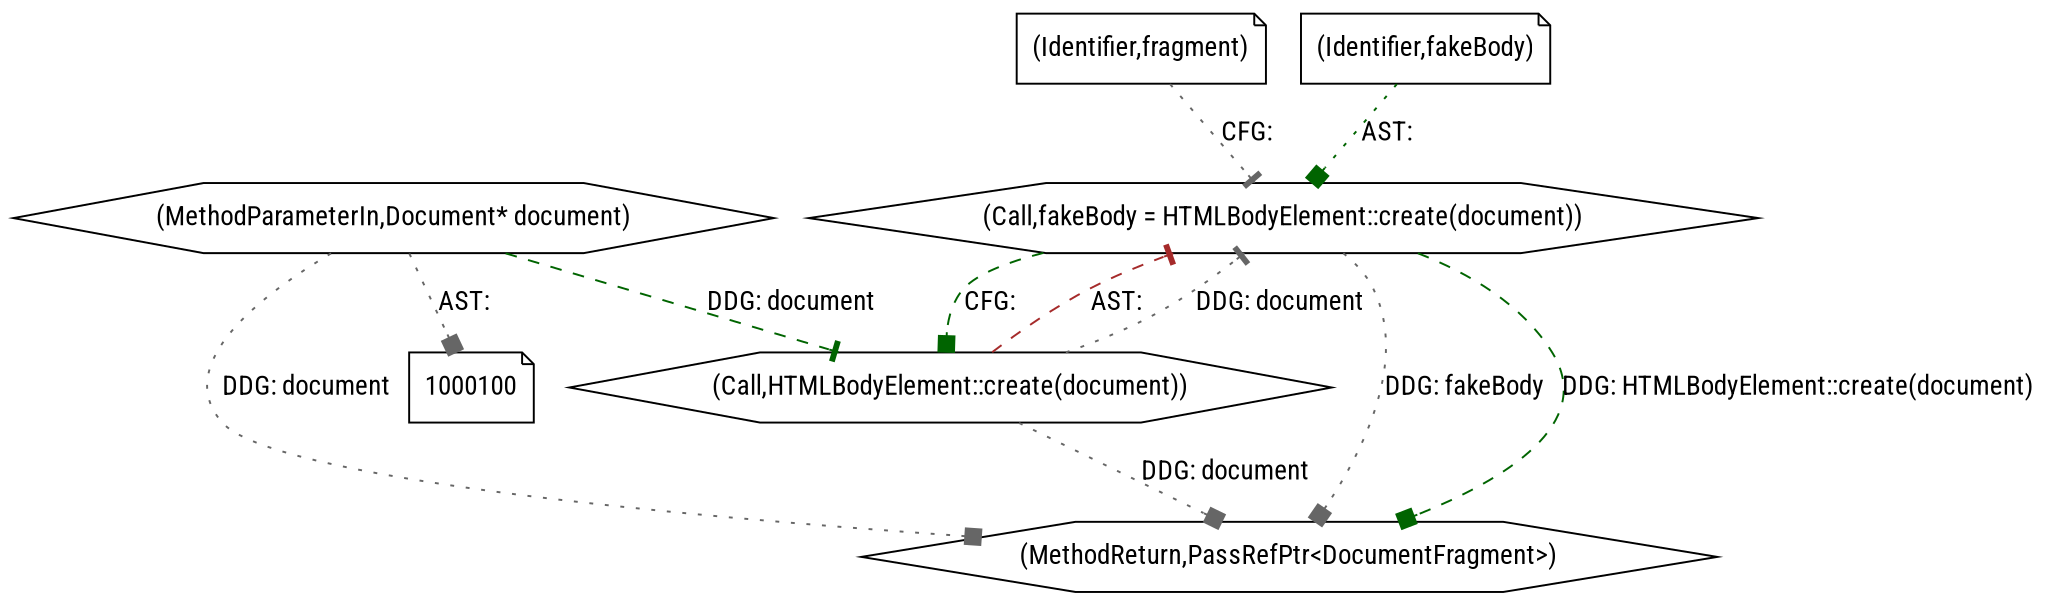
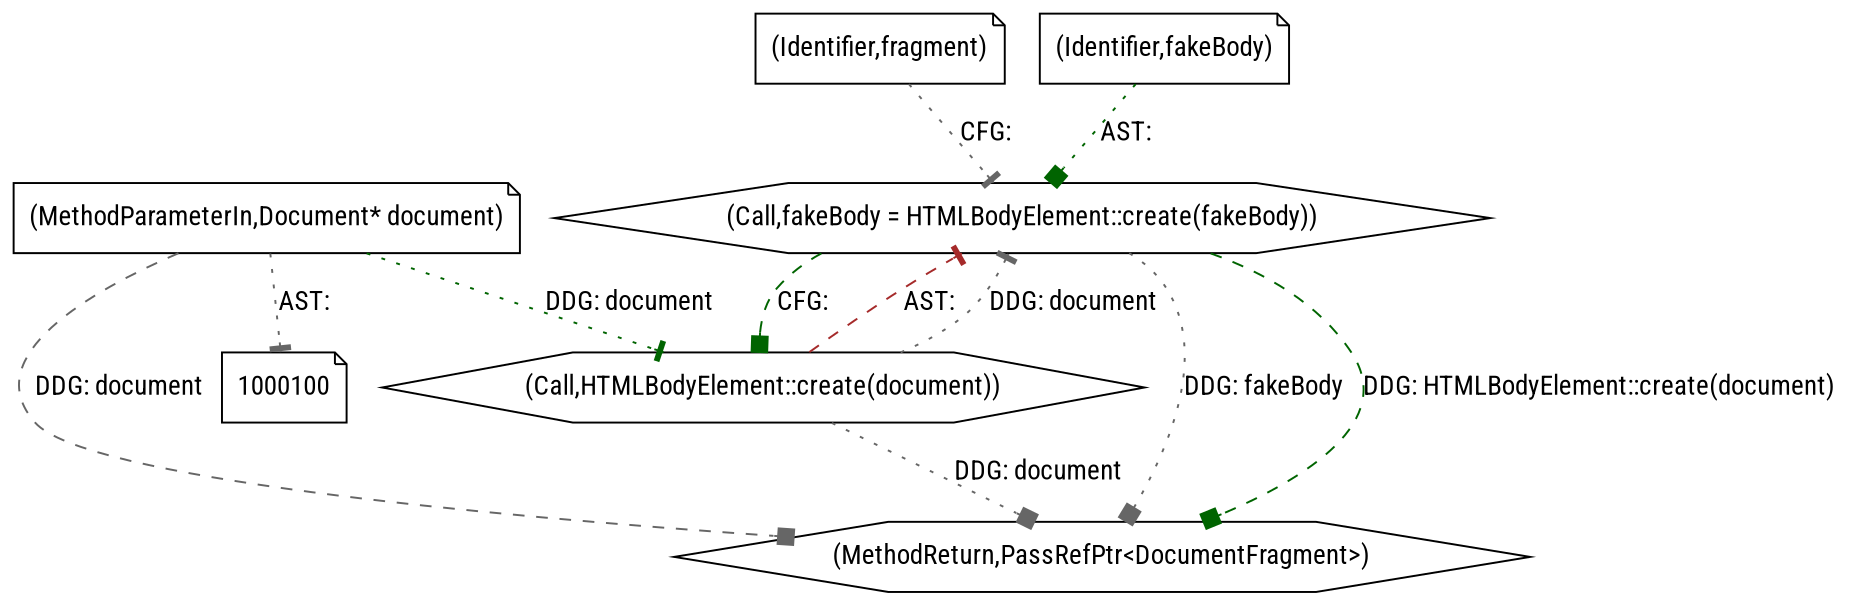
node "(MethodParameterIn,Document* document)": shape hexagon -> note
node "(Call,fakeBody = HTMLBodyElement::create(document))": label "(Call,fakeBody = HTMLBodyElement::create(document))" -> "(Call,fakeBody = HTMLBodyElement::create(fakeBody))"
edge "(MethodParameterIn,Document* document)" -> "1000100": arrowhead box -> tee
edge "(MethodParameterIn,Document* document)" -> "(Call,HTMLBodyElement::create(document))": style dashed -> dotted
edge "(MethodParameterIn,Document* document)" -> "(MethodReturn,PassRefPtr<DocumentFragment>)": style dotted -> dashed
